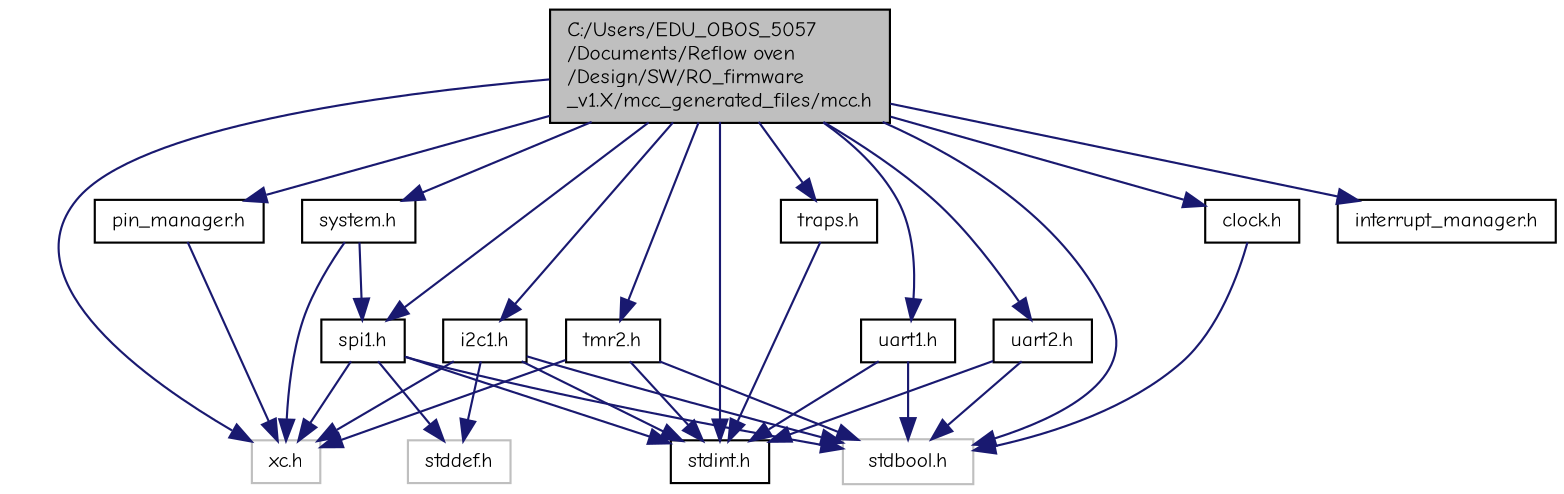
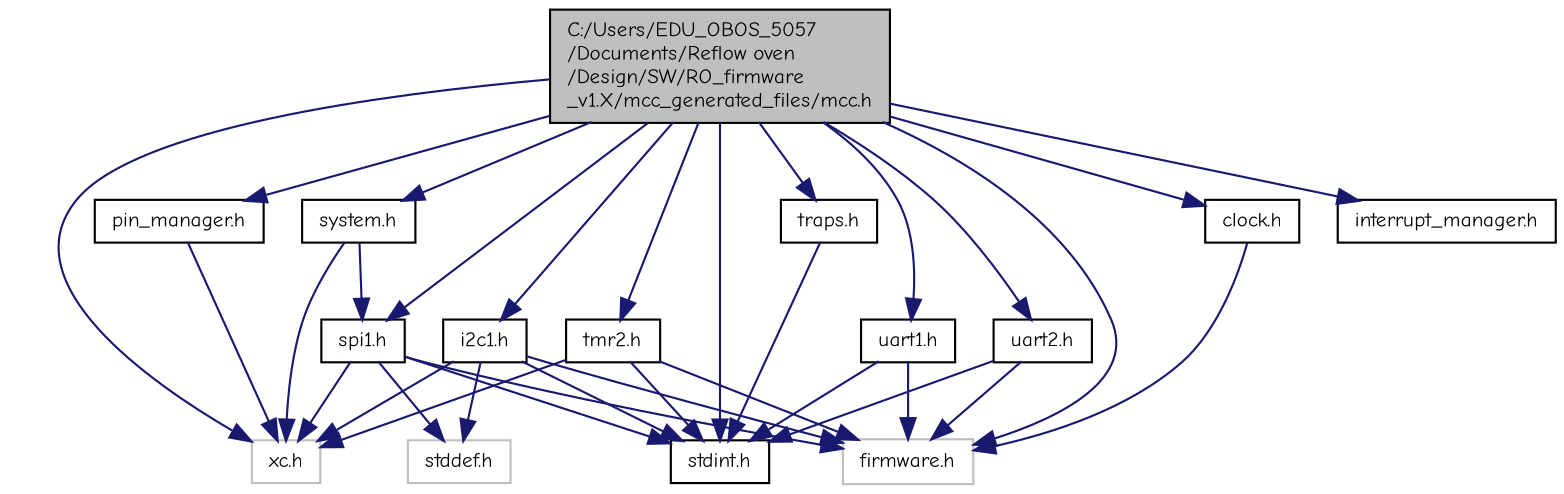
node "stdbool.h": label "stdbool.h" -> "firmware.h"
